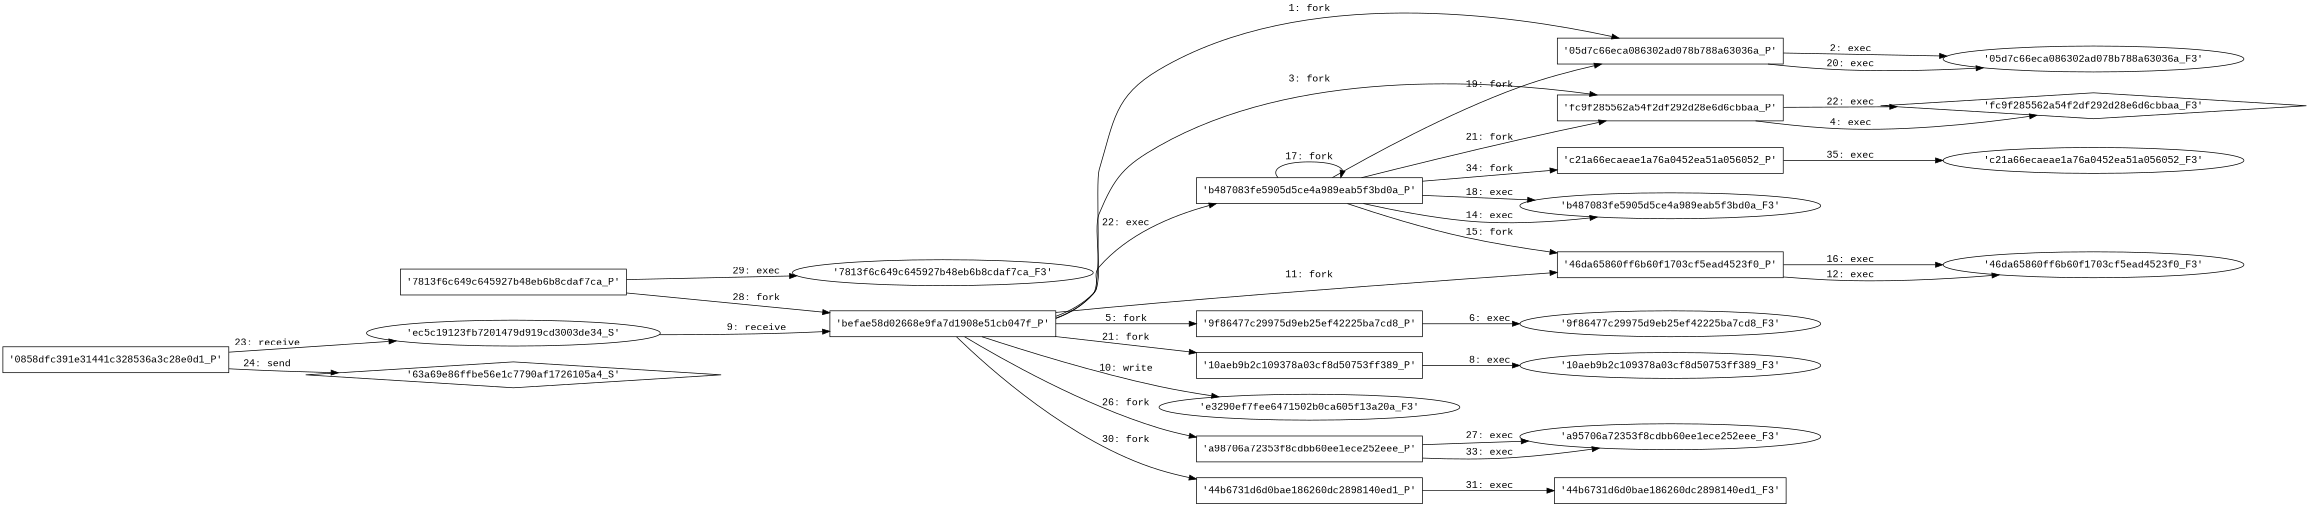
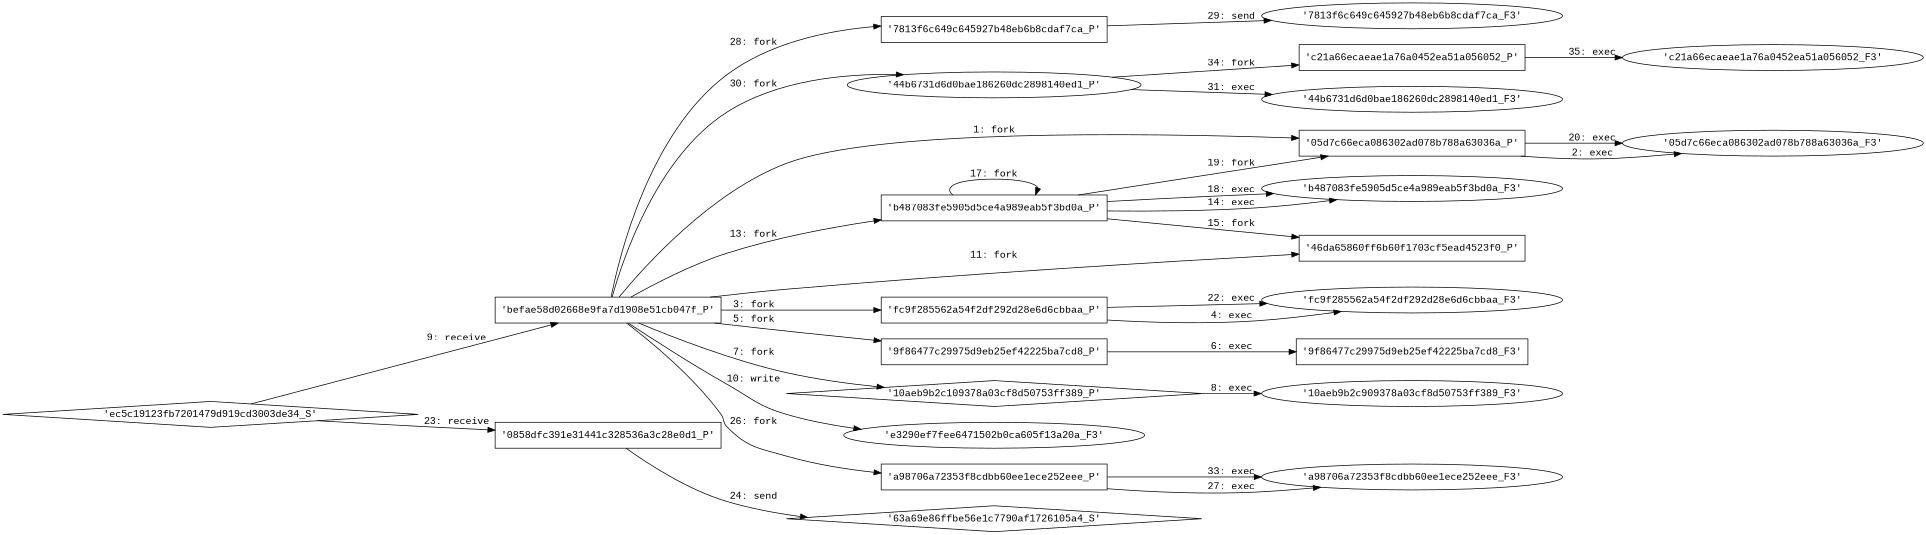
node "'fc9f285562a54f2df292d28e6d6cbbaa_F3'": shape diamond -> ellipse
edge "'b487083fe5905d5ce4a989eab5f3bd0a_P'" -> "'fc9f285562a54f2df292d28e6d6cbbaa_P'": removed, label "21: fork"
edge "'b487083fe5905d5ce4a989eab5f3bd0a_P'" -> "'c21a66ecaeae1a76a0452ea51a056052_P'": now "'44b6731d6d0bae186260dc2898140ed1_P'" -> "'c21a66ecaeae1a76a0452ea51a056052_P'"
edge "'befae58d02668e9fa7d1908e51cb047f_P'" -> "'b487083fe5905d5ce4a989eab5f3bd0a_P'": label "22: exec" -> "13: fork"
node "'46da65860ff6b60f1703cf5ead4523f0_F3'": removed
edge "'7813f6c649c645927b48eb6b8cdaf7ca_P'" -> "'7813f6c649c645927b48eb6b8cdaf7ca_F3'": label "29: exec" -> "29: send"
edge "'7813f6c649c645927b48eb6b8cdaf7ca_P'" -> "'befae58d02668e9fa7d1908e51cb047f_P'": reversed
node "'9f86477c29975d9eb25ef42225ba7cd8_F3'": shape ellipse -> box
node "'ec5c19123fb7201479d919cd3003de34_S'": shape ellipse -> diamond
edge "'befae58d02668e9fa7d1908e51cb047f_P'" -> "'10aeb9b2c109378a03cf8d50753ff389_P'": label "21: fork" -> "7: fork"
edge "'0858dfc391e31441c328536a3c28e0d1_P'" -> "'ec5c19123fb7201479d919cd3003de34_S'": reversed
node "'10aeb9b2c109378a03cf8d50753ff389_P'": shape box -> diamond
node "'10aeb9b2c109378a03cf8d50753ff389_F3'": label "'10aeb9b2c109378a03cf8d50753ff389_F3'" -> "'10aeb9b2c909378a03cf8d50753ff389_F3'"
node "'a95706a72353f8cdbb60ee1ece252eee_F3'": label "'a95706a72353f8cdbb60ee1ece252eee_F3'" -> "'a98706a72353f8cdbb60ee1ece252eee_F3'"
node "'44b6731d6d0bae186260dc2898140ed1_P'": shape box -> ellipse
node "'44b6731d6d0bae186260dc2898140ed1_F3'": shape box -> ellipse
